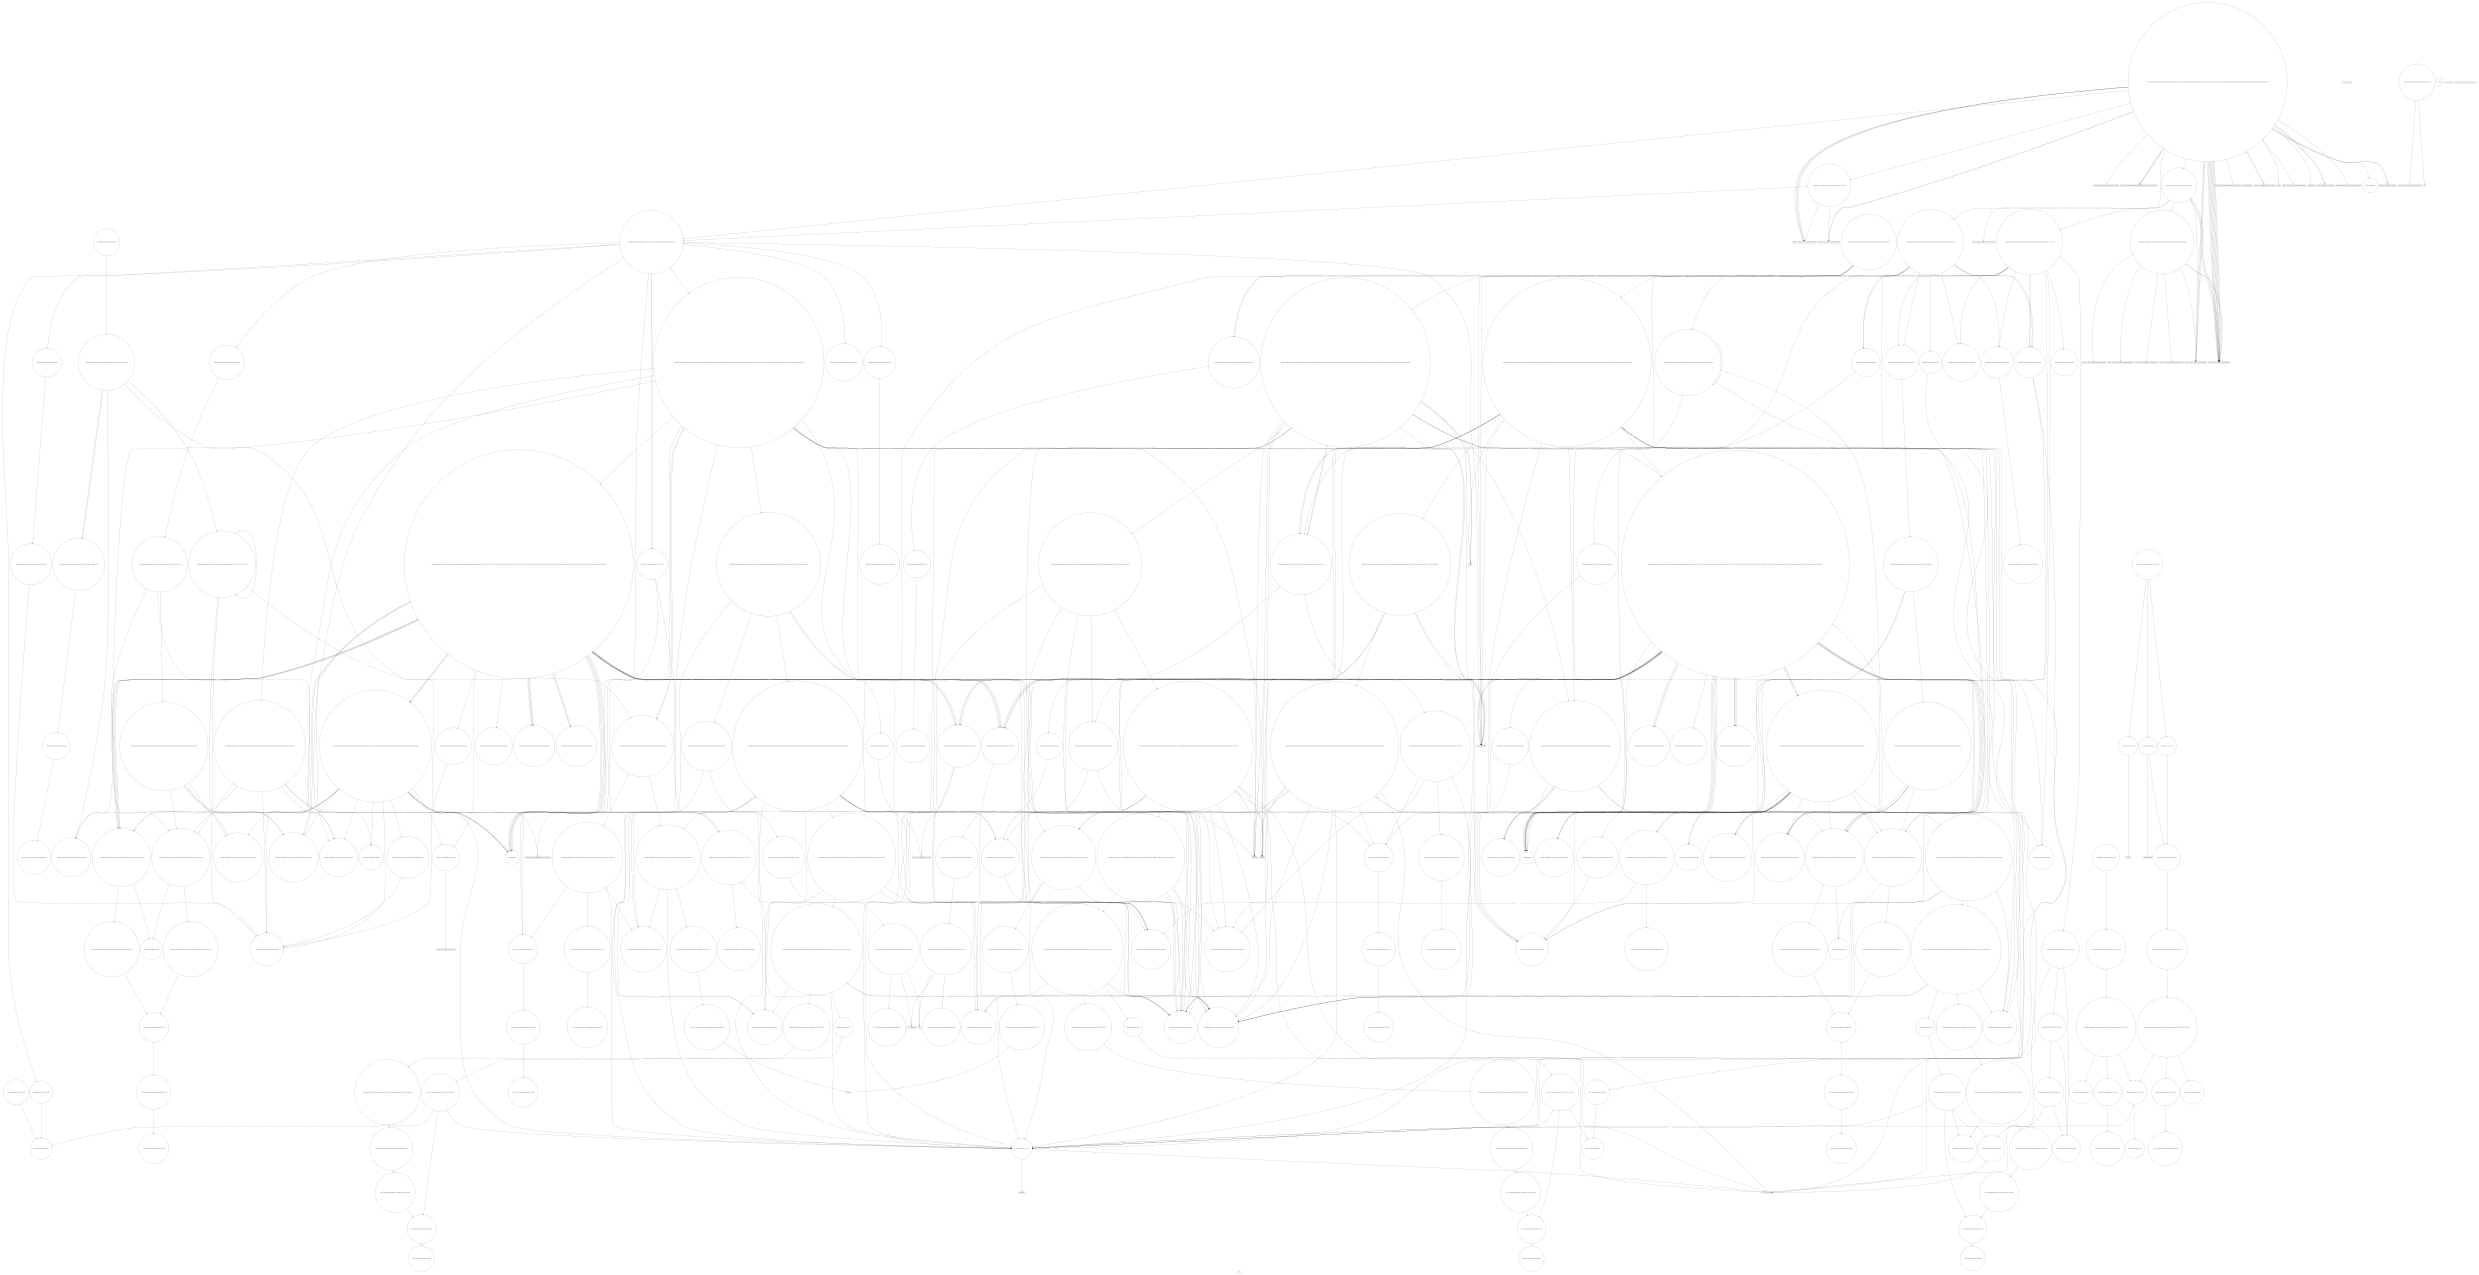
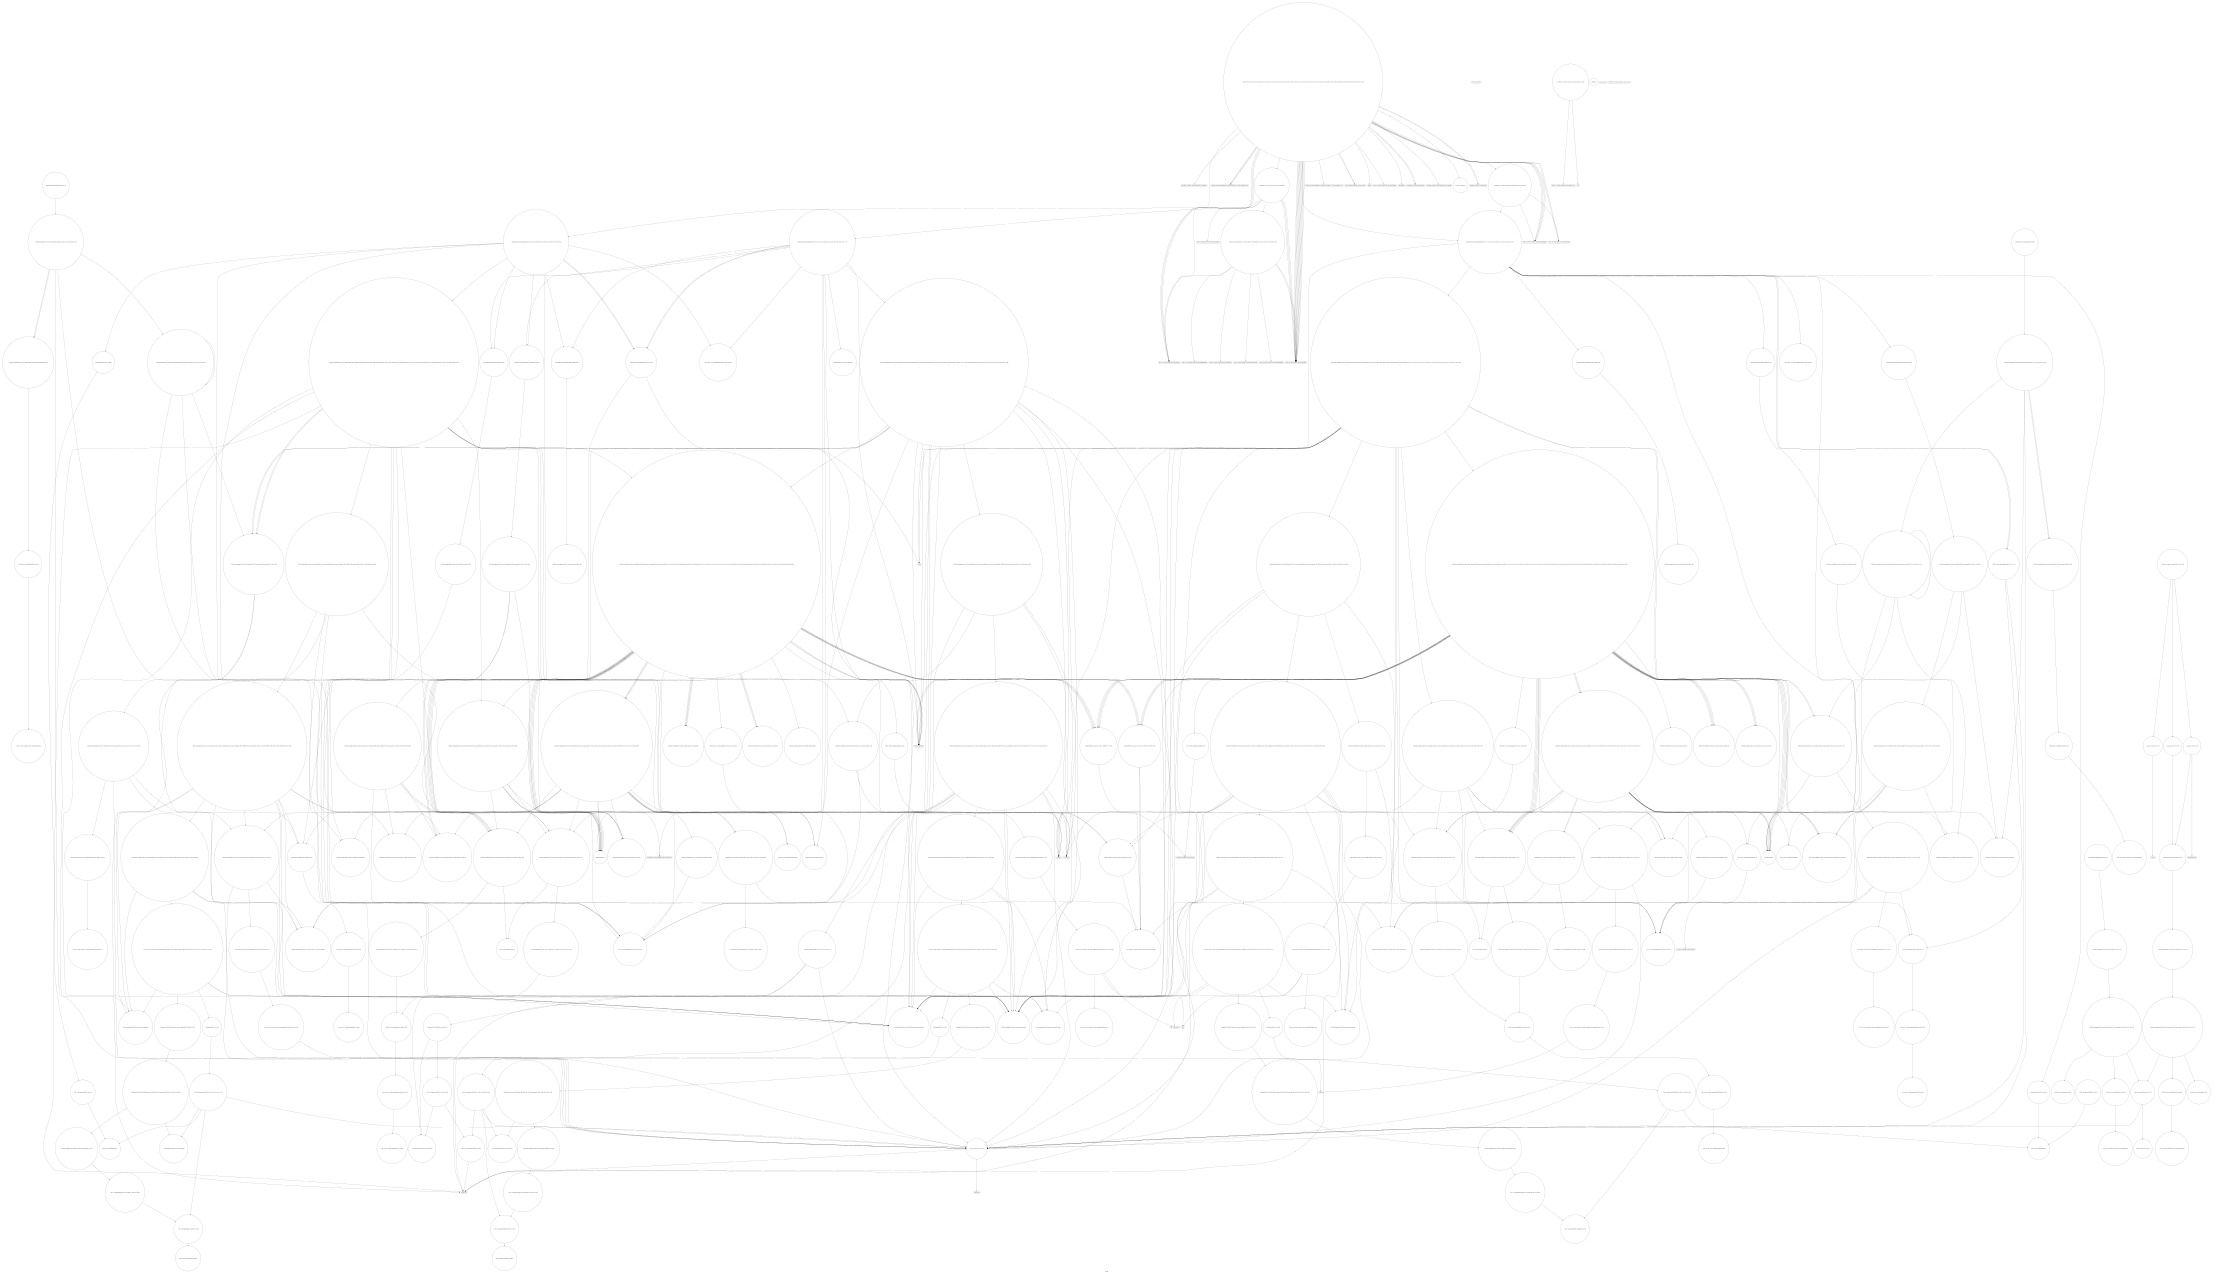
node "{_ZNSt3mapIicSt4lessIiESaISt4pairIKicEEED2Ev|{<s0>12}}": added
node "{_ZSt7forwardIRKiEOT_RNSt16remove_referenceIS2_E4typeE}": added
node "{_ZNSt10_Head_baseILm0ERKcLb0EE7_M_headERS2_}": removed
